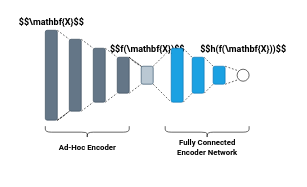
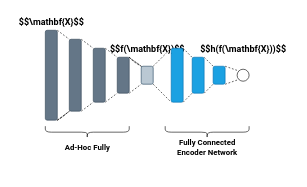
node "Ad-Hoc Encoder": label "Ad-Hoc Encoder" -> "Ad-Hoc Fully"
